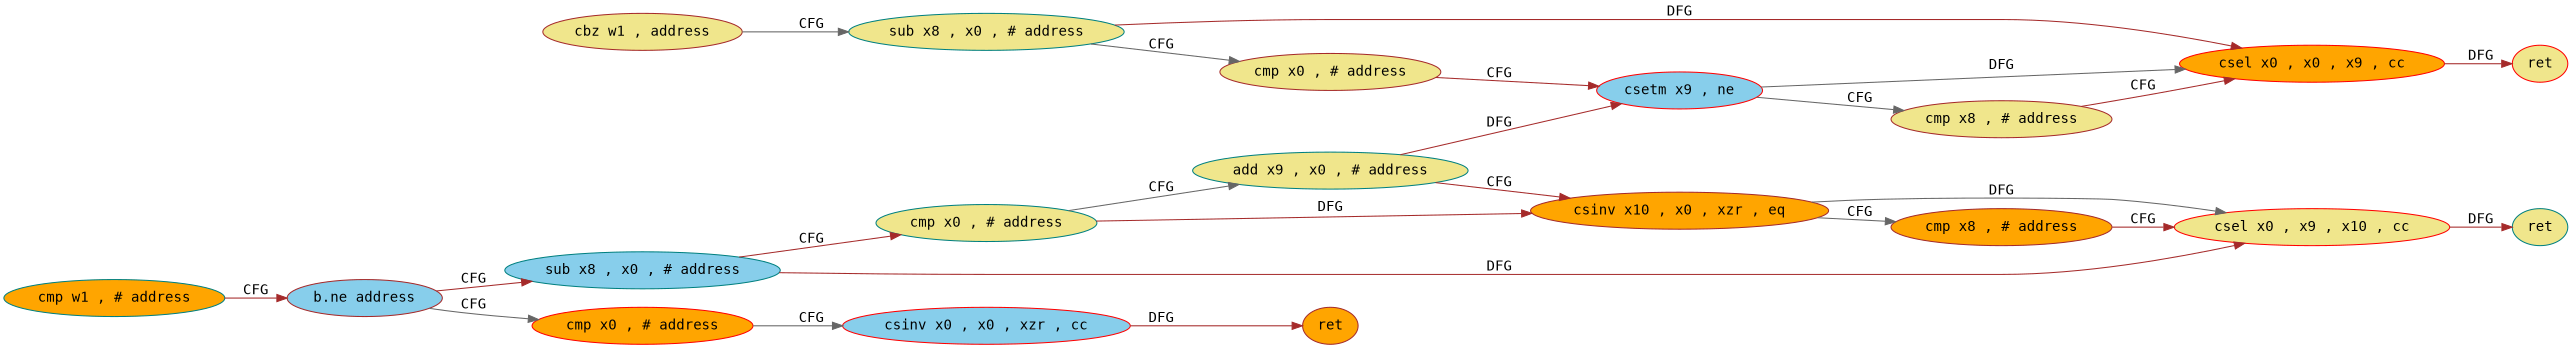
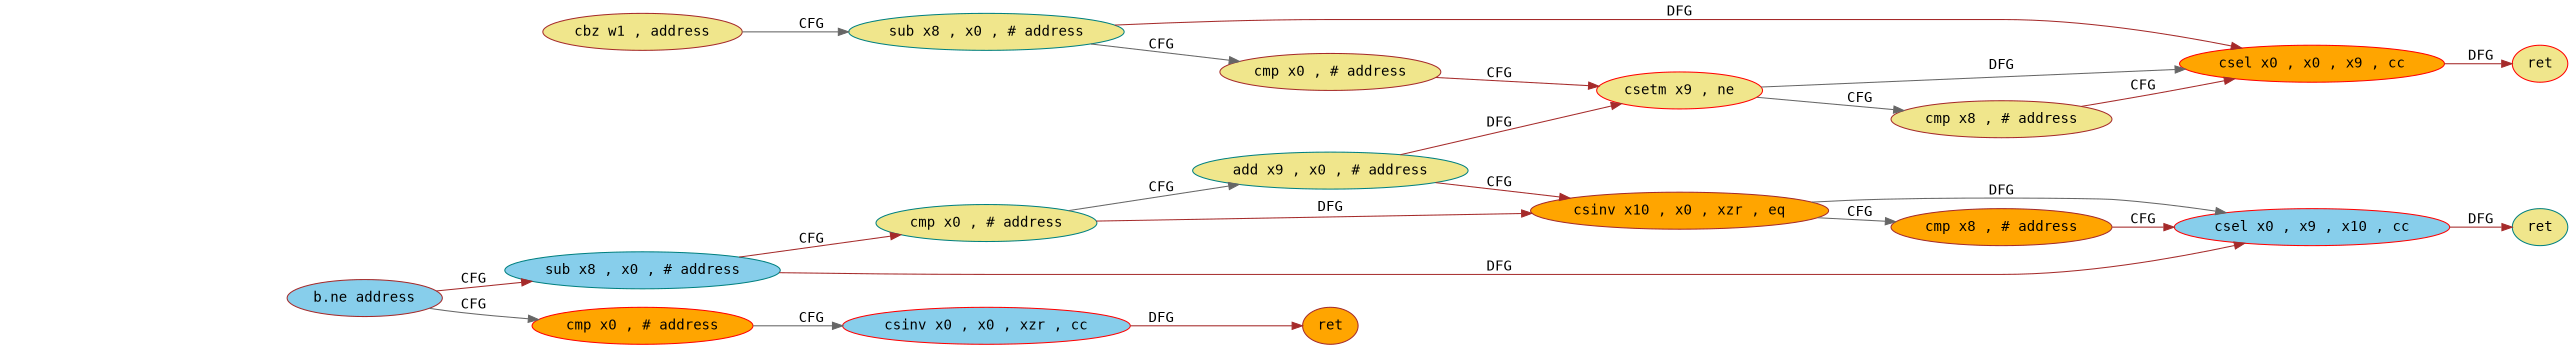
node "csetm x9 , ne": fillcolor skyblue -> khaki
node "csel x0 , x9 , x10 , cc": fillcolor khaki -> skyblue
node "cmp w1 , # address": removed
